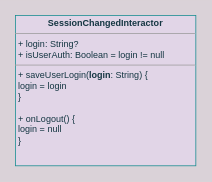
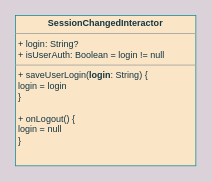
node "SessionChangedInteractor + login: String? + isUserAuth: Boolean = login != null + saveUserLogin(login: String) { login = login } + onLogout() { login = null }": fillcolor #e1d5e7 -> #fae5c7
